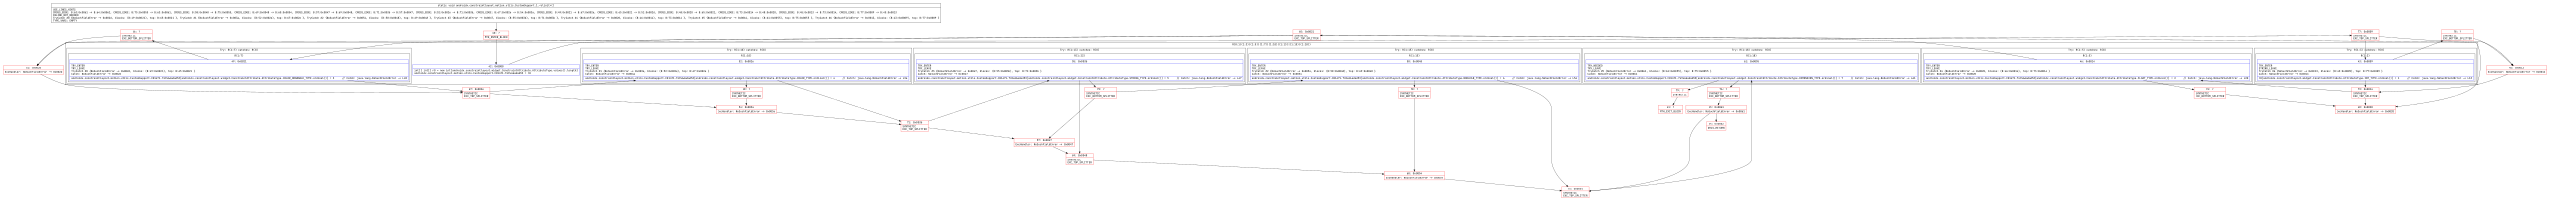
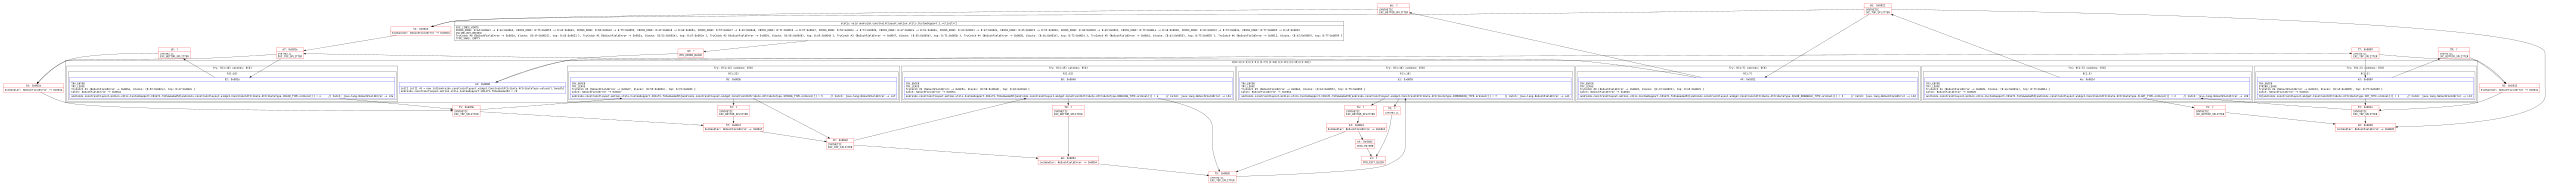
node "61: 0x0055": text "TRY_NEEDED" -> "TRY_ENTER"
edge "72: ?" -> "58: 0x0048": now "69: 0x0048" -> "58: 0x0048"
edge "64: 0x0062" -> "41: ?": added
